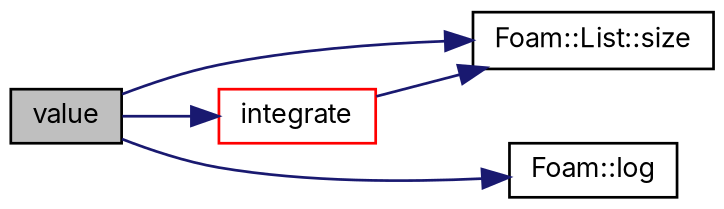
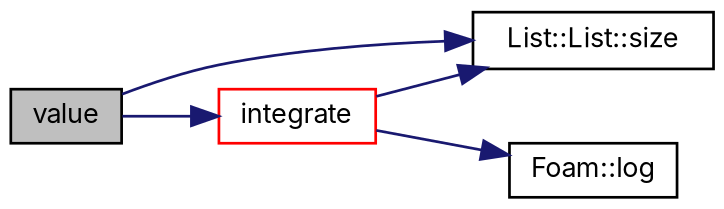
node "Foam::List::size": label "Foam::List::size" -> "List::List::size"
edge "value" -> "Foam::log": now "integrate" -> "Foam::log"
